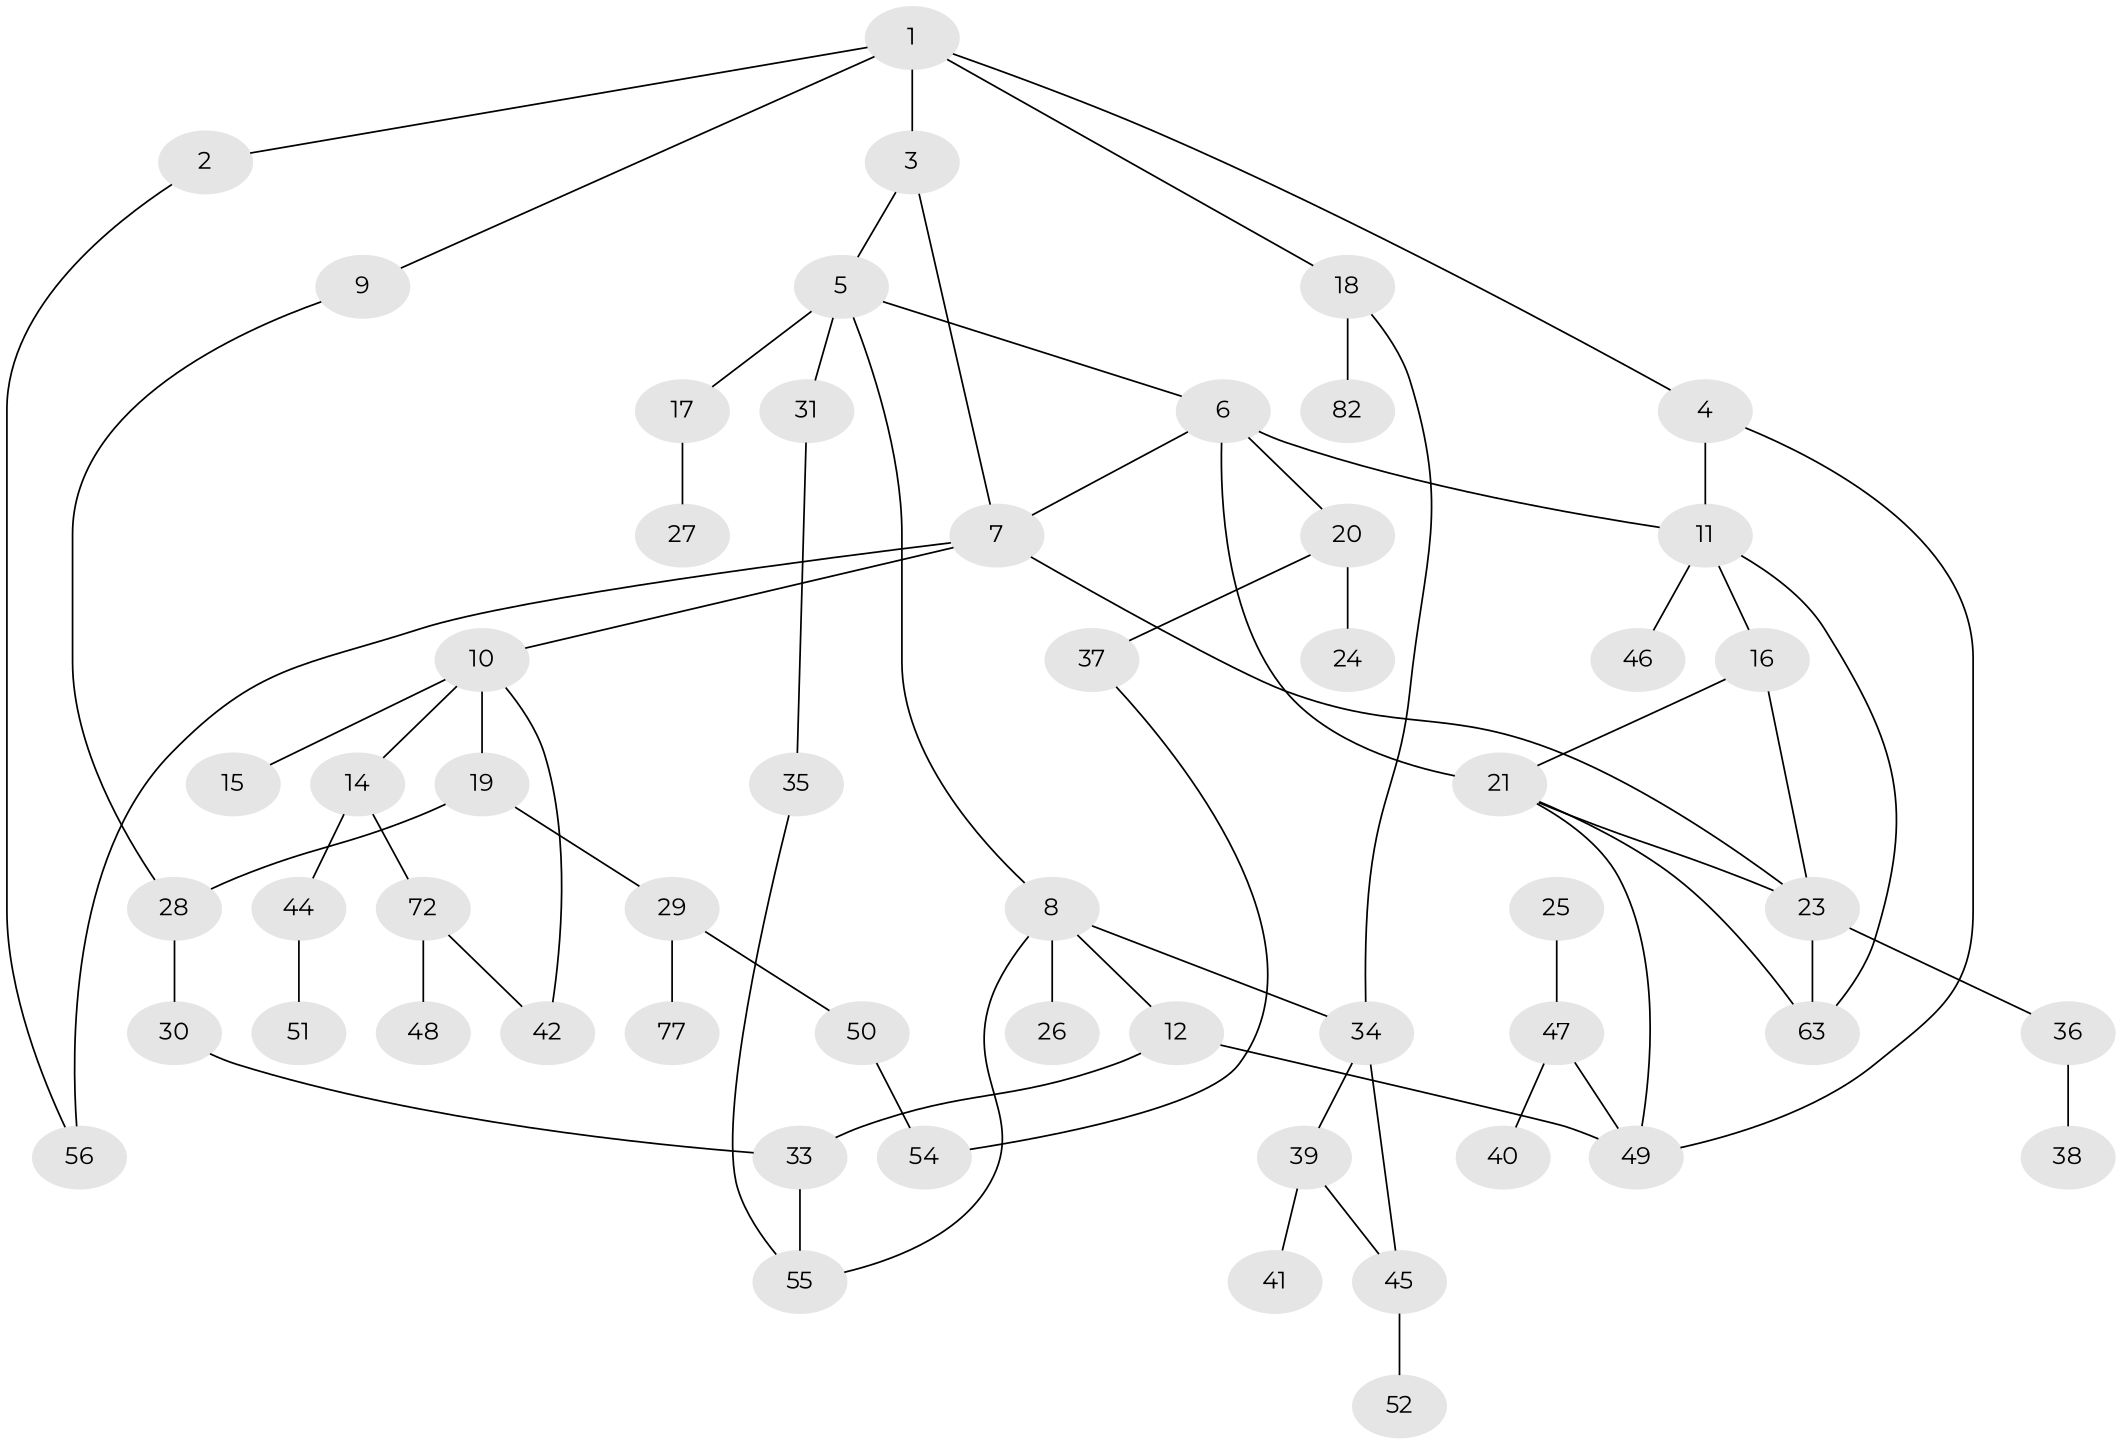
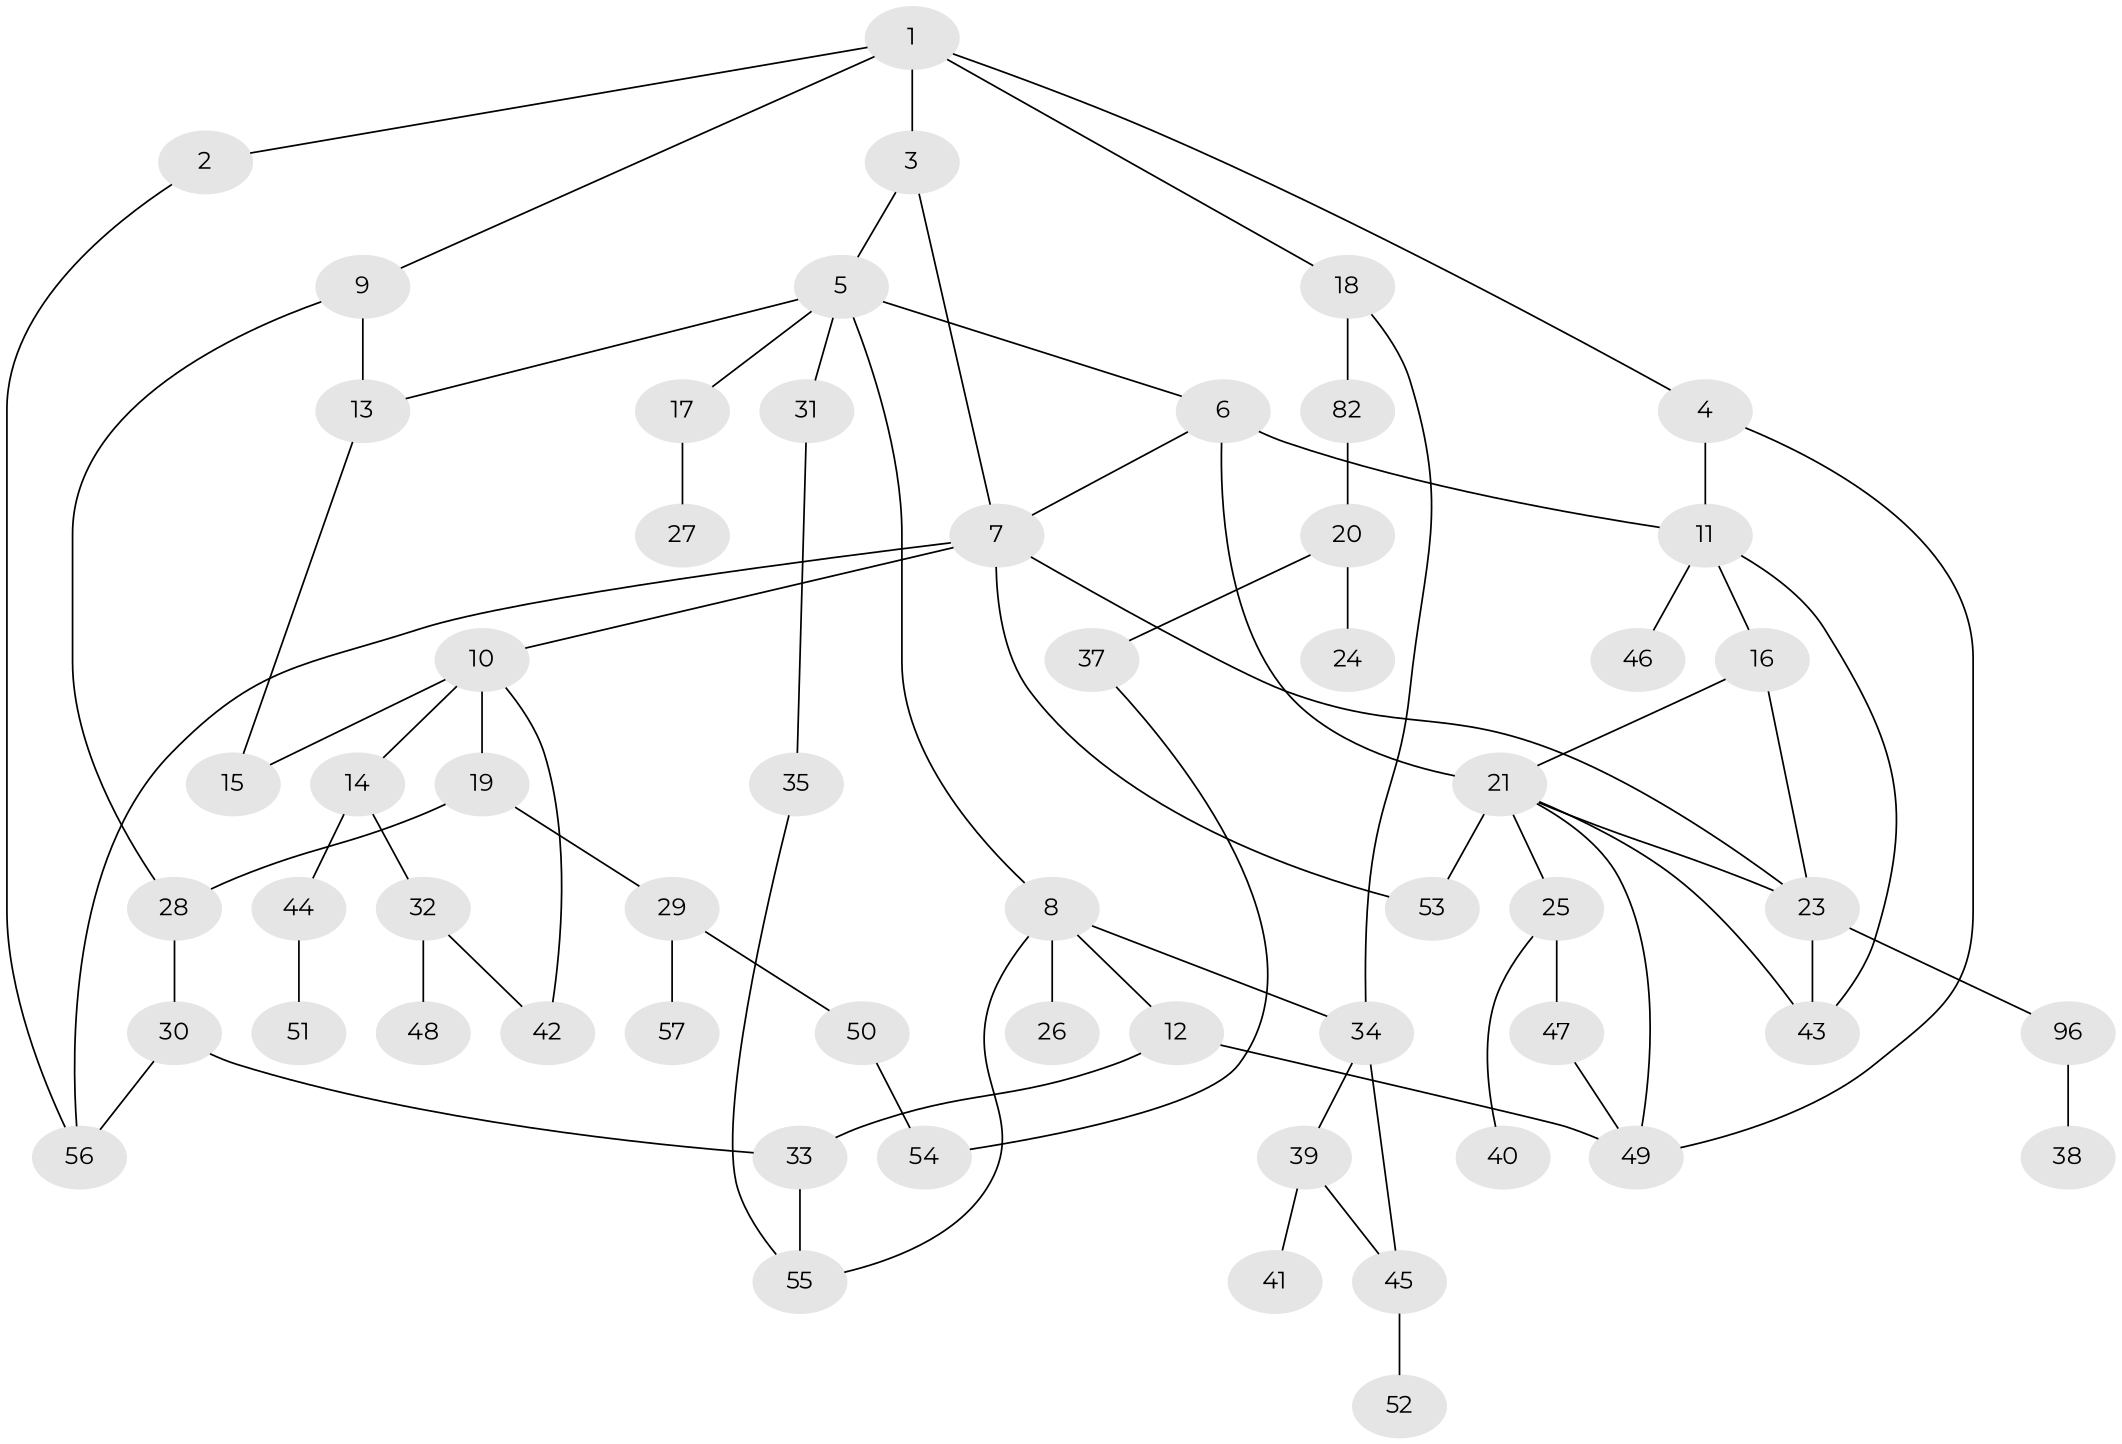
node "13": added
edge "6" -- "20": now "82" -- "20"
edge "21" -- "25": added
node "72": label "72" -> "32"
node "53": added
node "77": label "77" -> "57"
node "63": label "63" -> "43"
node "36": label "36" -> "96"
edge "30" -- "56": added
edge "47" -- "40": now "25" -- "40"
